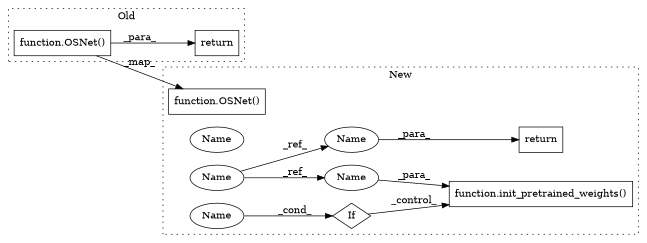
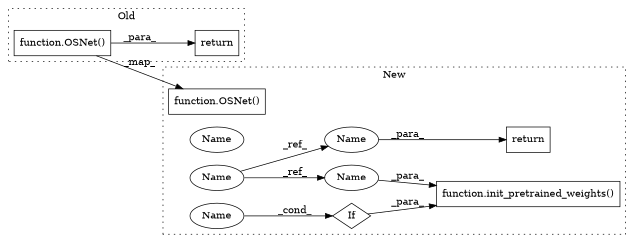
edge "If" -> "function.init_pretrained_weights()": label "_control_" -> "_para_"
